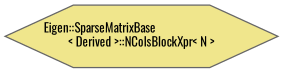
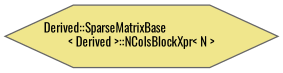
node "Eigen::SparseMatrixBase < Derived >::NColsBlockXpr< N >": label "Eigen::SparseMatrixBase < Derived >::NColsBlockXpr< N >" -> "Derived::SparseMatrixBase < Derived >::NColsBlockXpr< N >"
